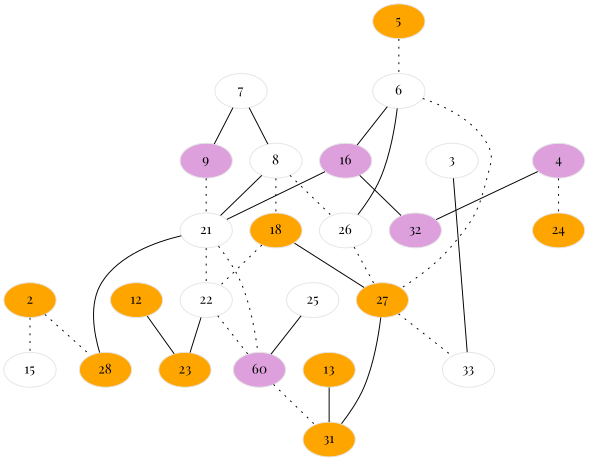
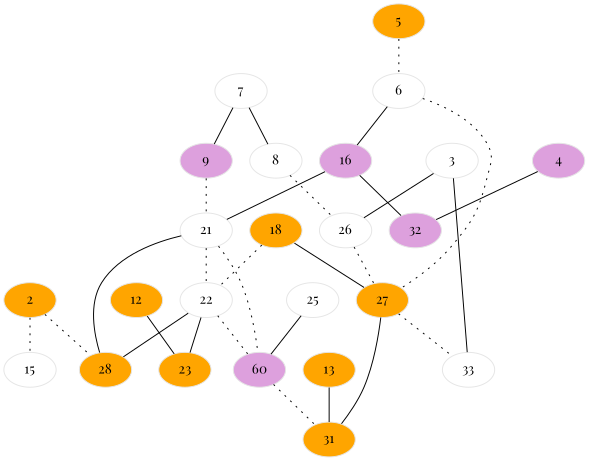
edge "6" -- "26": now "3" -- "26"
edge "8" -- "18": removed
edge "8" -- "21": removed
node "24": removed
edge "22" -- "28": added
